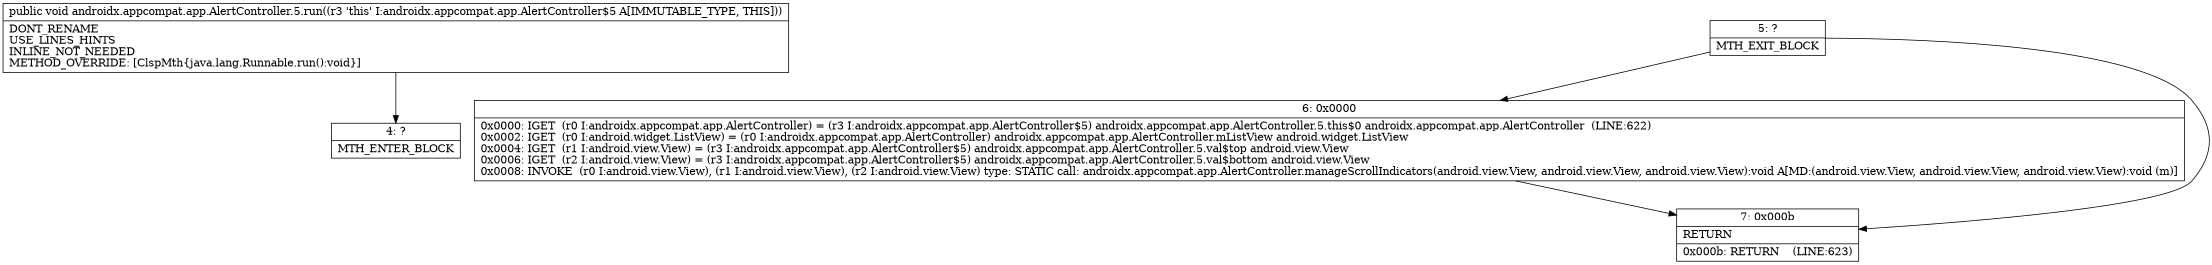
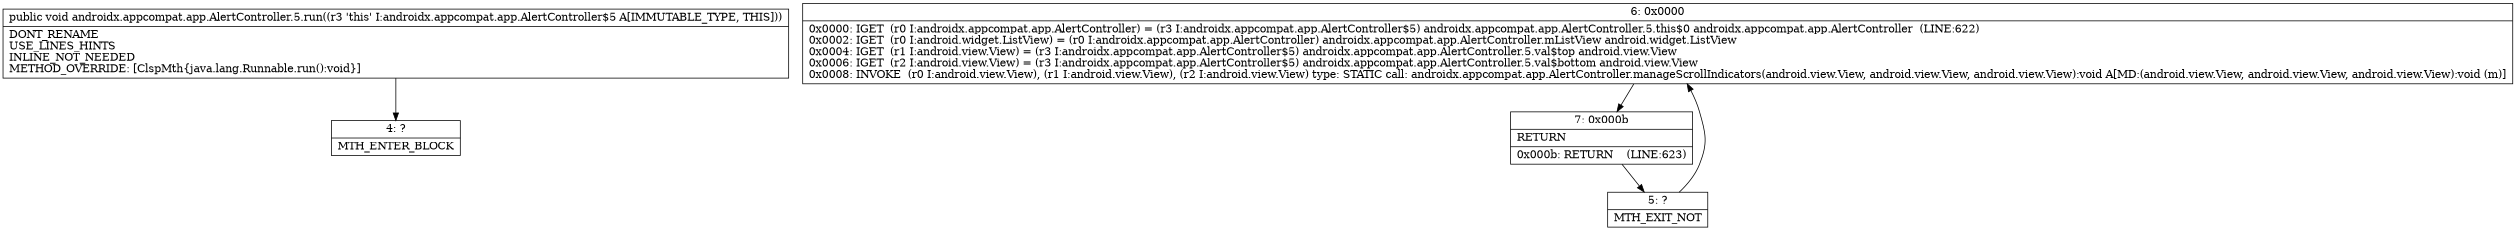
node "5: ?": text "MTH_EXIT_BLOCK" -> "MTH_EXIT_NOT"
edge "5: ?" -> "7: 0x000b": reversed
